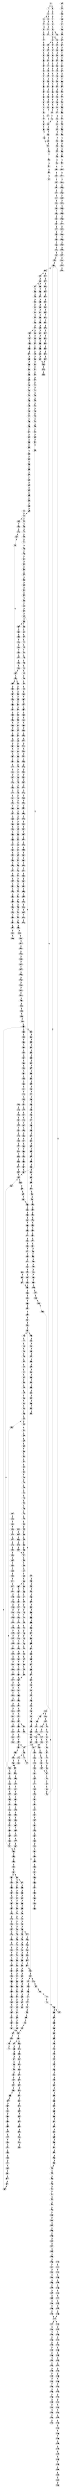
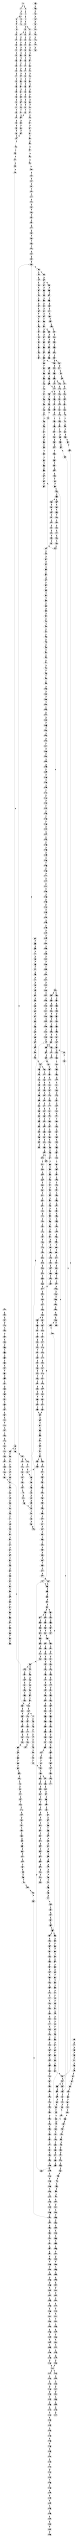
edge "S21" -> "S20": now "S16" -> "S20"
node "S395": added
node "S646": removed
node "S1120": added
edge "S1092" -> "S1096": now "S1088" -> "S1096"
edge "S658" -> "S672": now "S658" -> "S199"
node "S1015": added
edge "S815" -> "S857": now "S815" -> "S826"
node "S384": removed
edge "S186" -> "S628": now "S616" -> "S628"
node "S1110": added
node "S1151": removed
edge "S1182" -> "S1184": now "S1181" -> "S1184"
